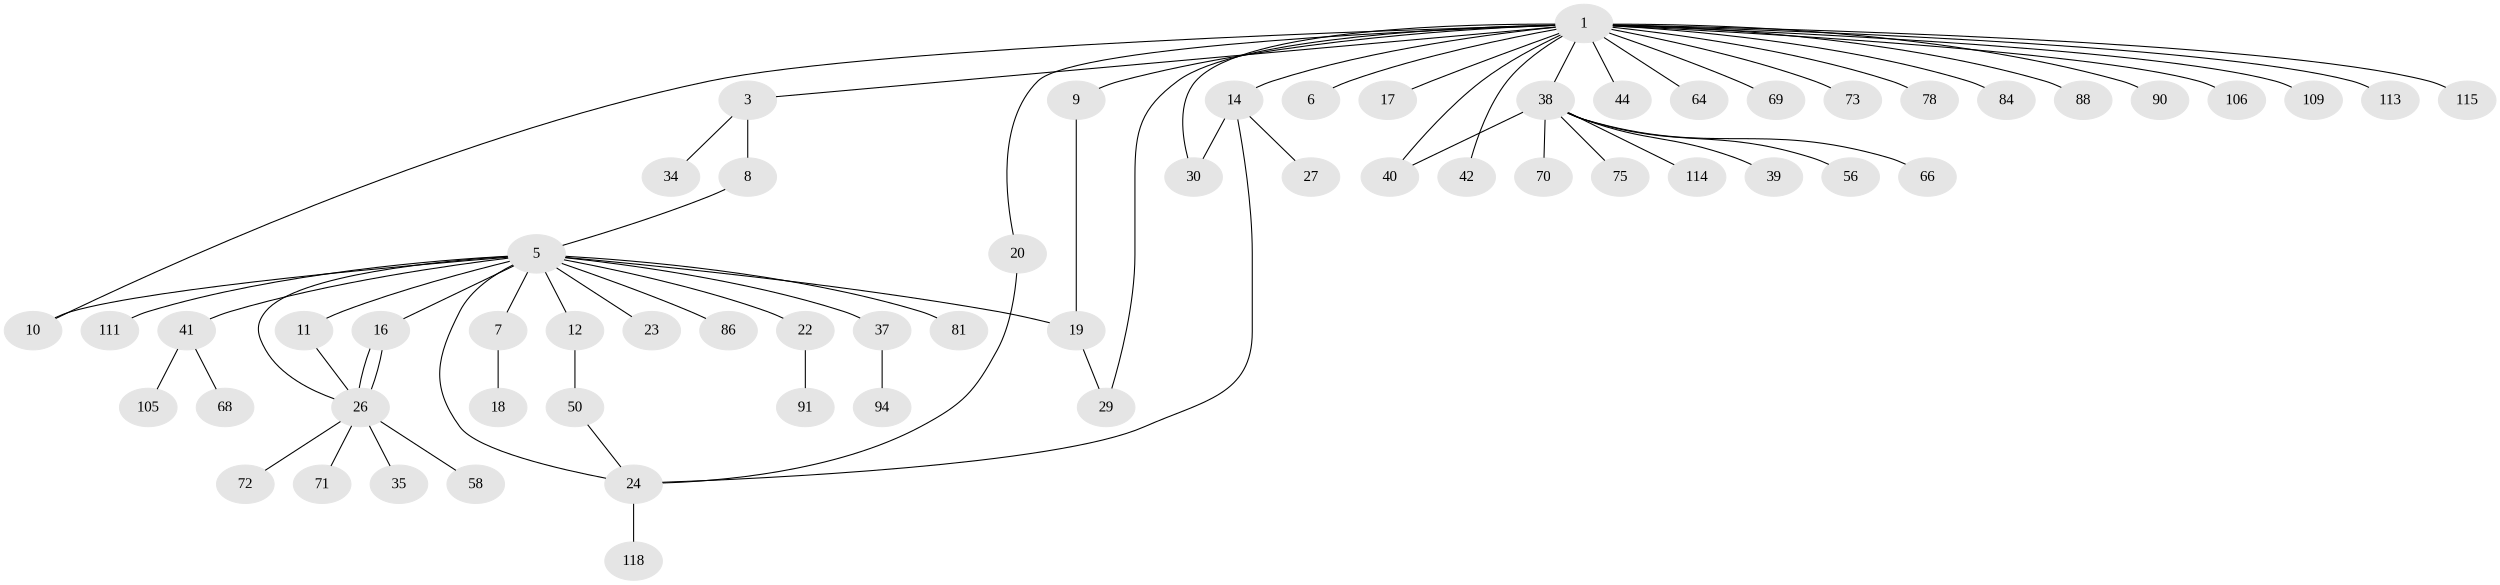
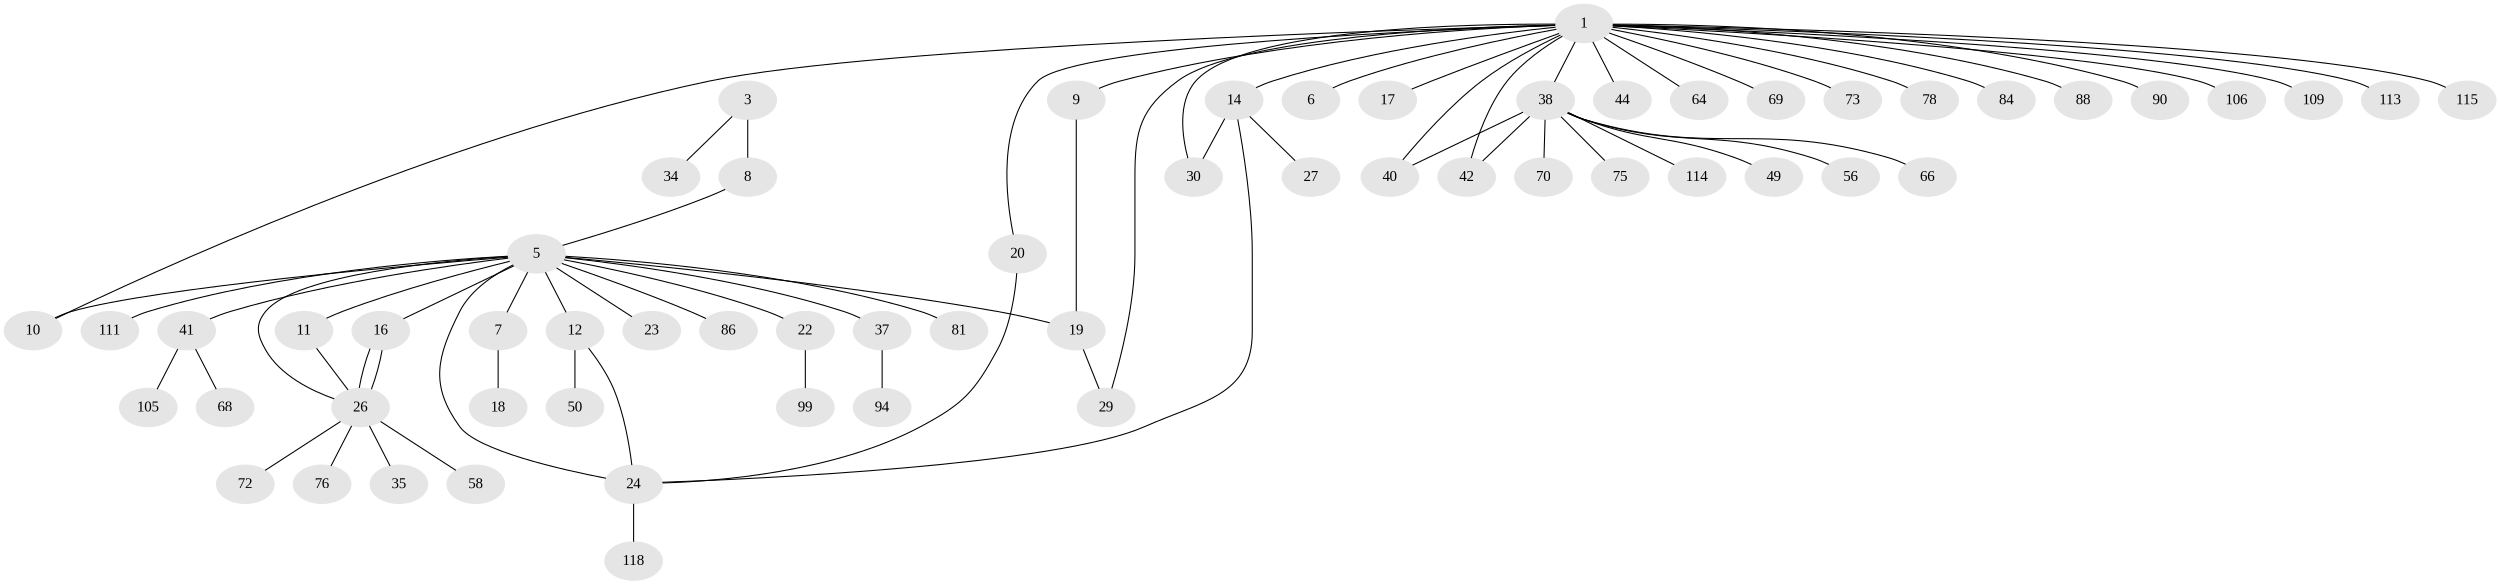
edge "1" -- "3": removed
edge "38" -- "42": added
node "39": label "39" -> "49"
node "91": label "91" -> "99"
edge "50" -- "24": now "12" -- "24"
node "71": label "71" -> "76"
